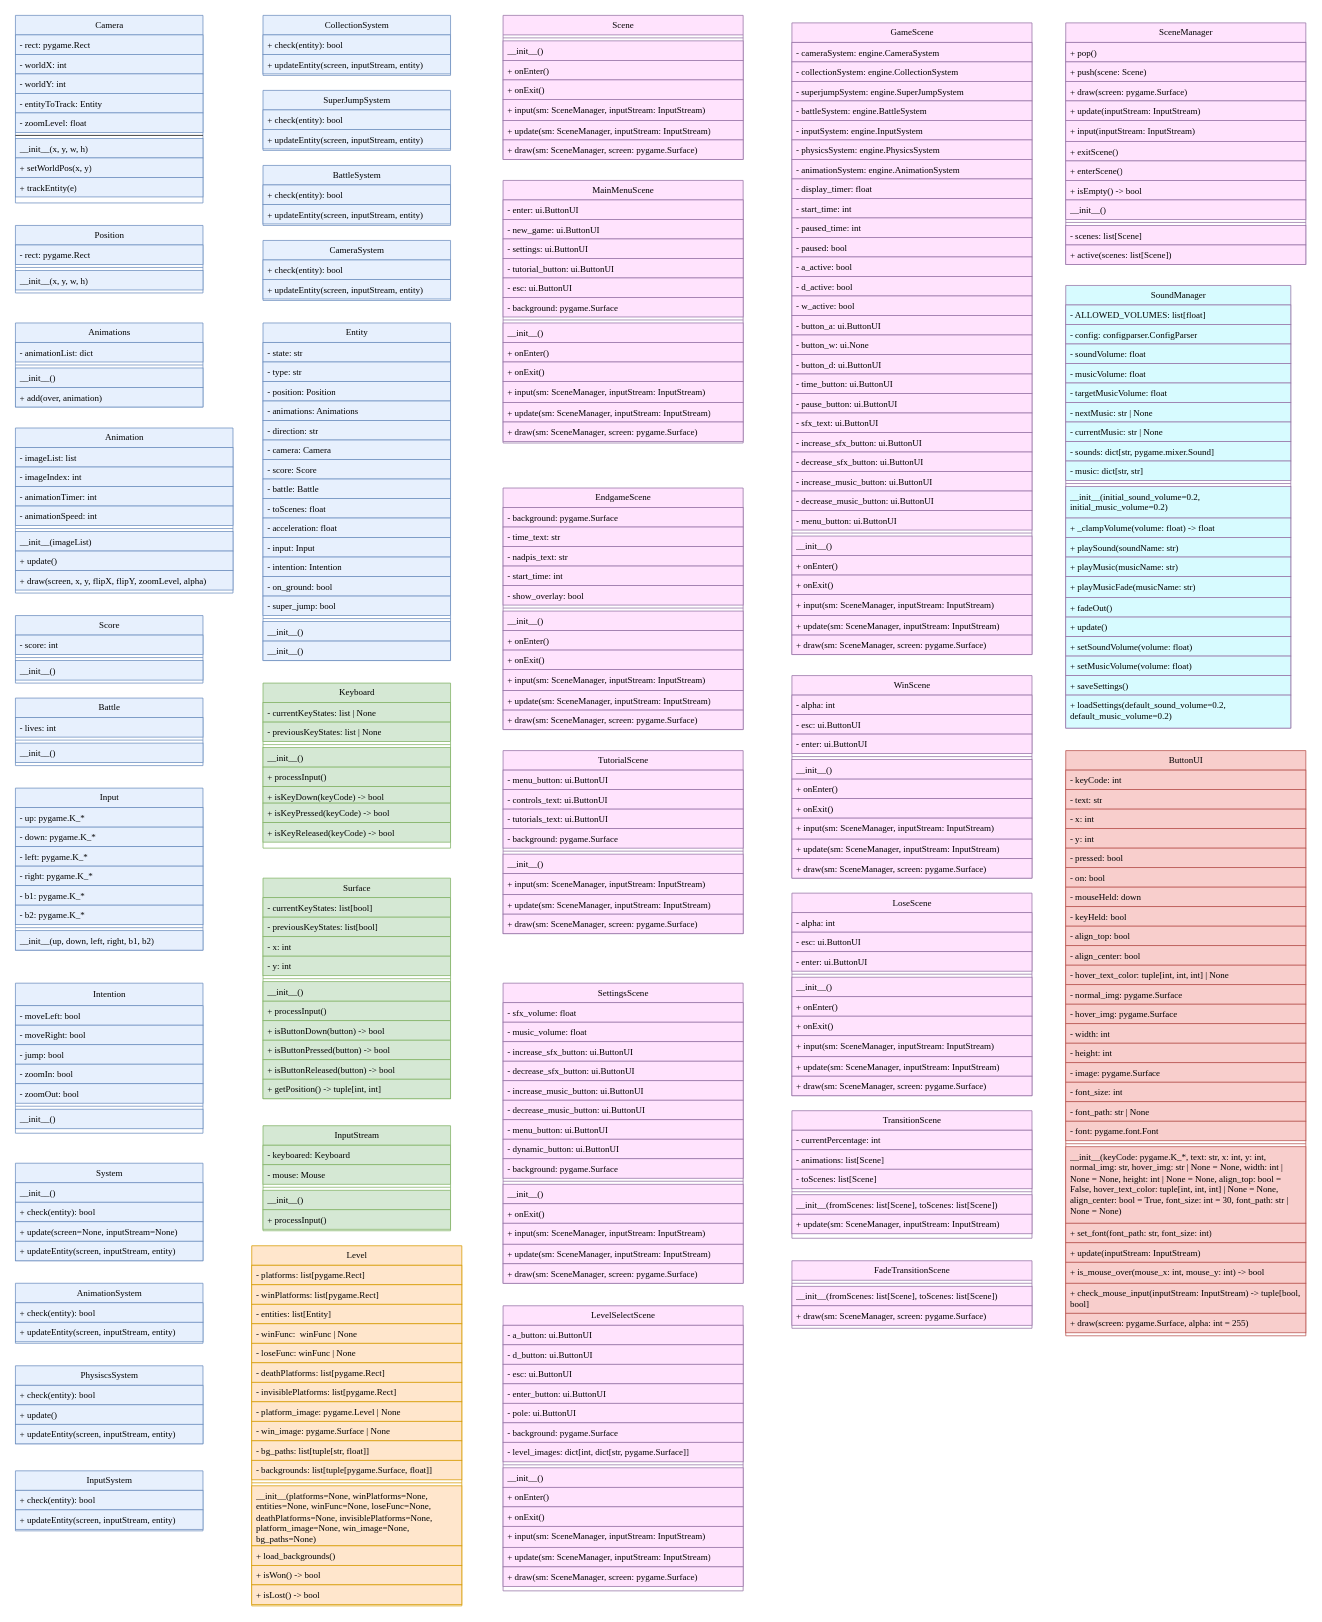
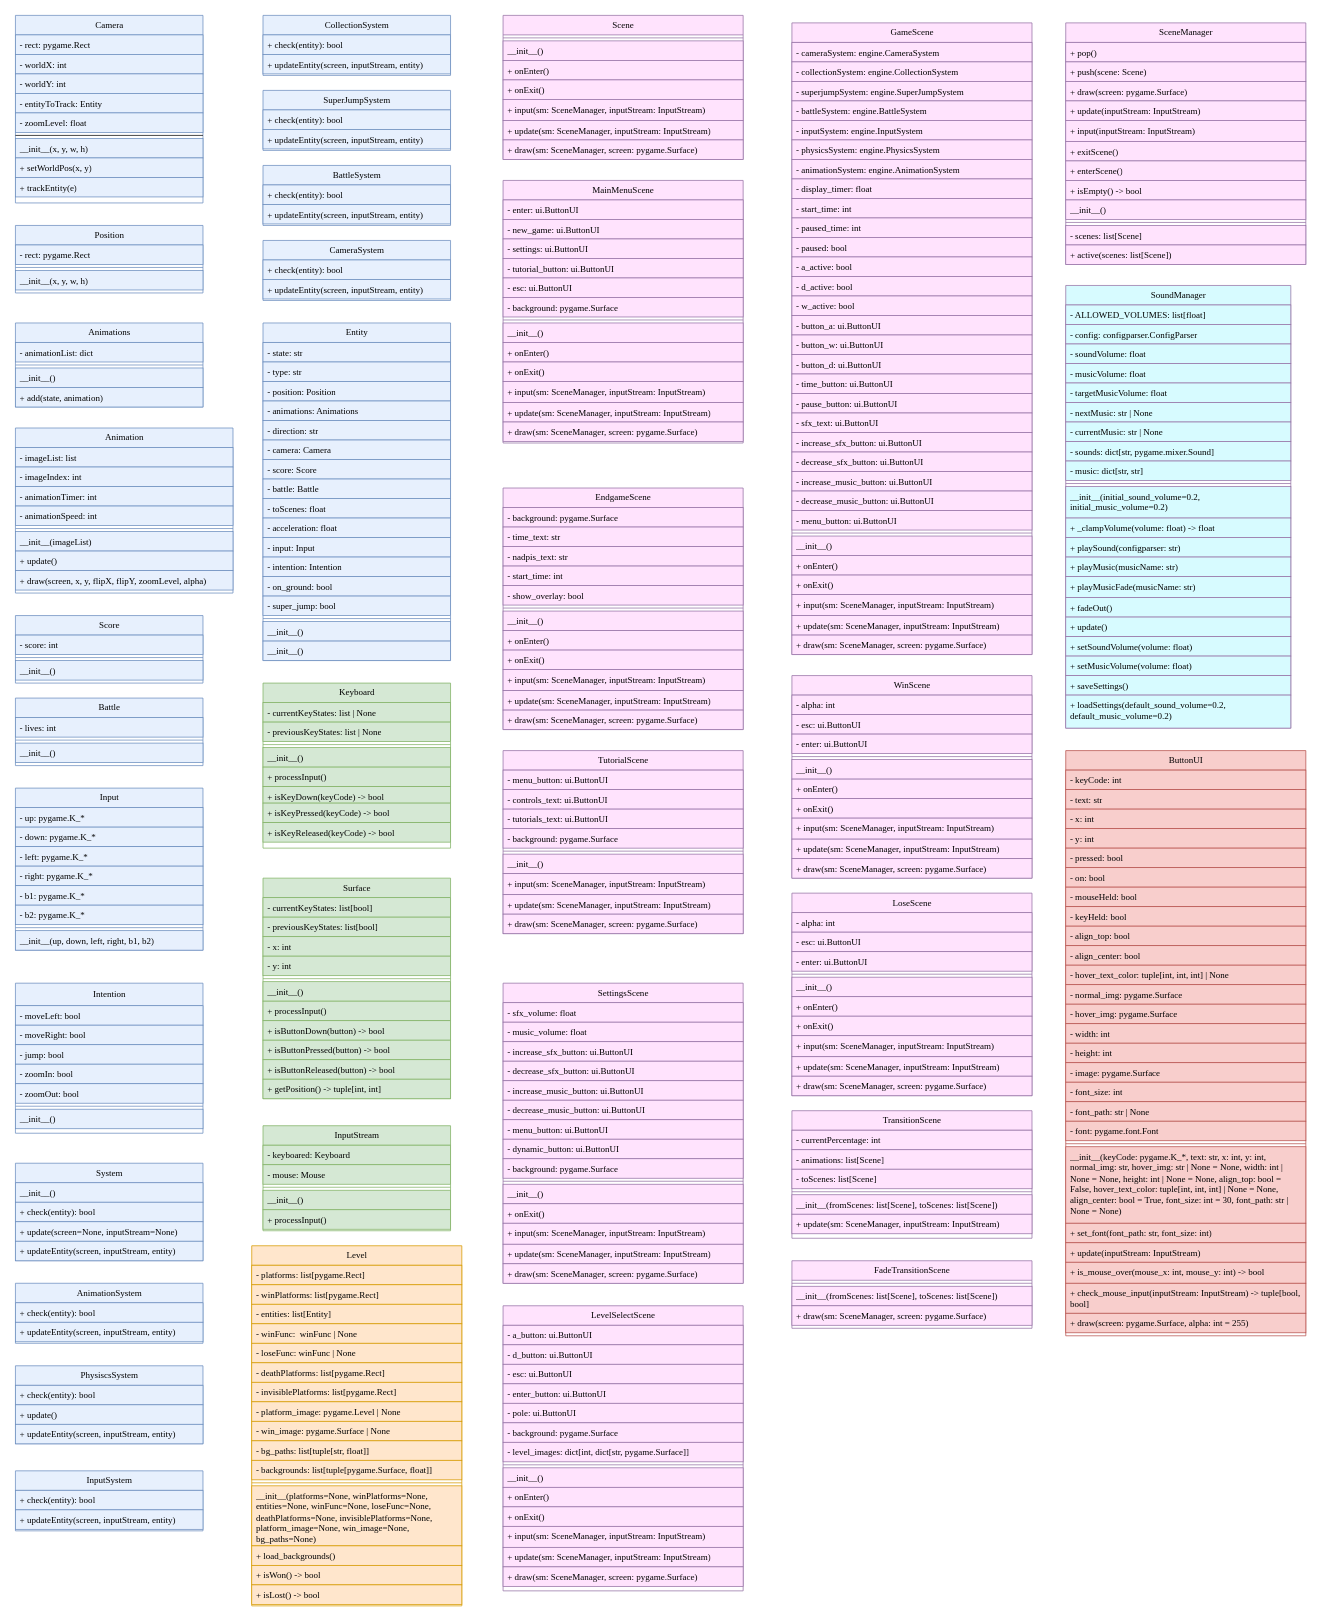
node "- button_w: ui.None": label "- button_w: ui.None" -> "- button_w: ui.ButtonUI"
node "+ add(over, animation)": label "+ add(over, animation)" -> "+ add(state, animation)"
node "+ playSound(soundName: str)": label "+ playSound(soundName: str)" -> "+ playSound(configparser: str)"
node "- mouseHeld: down": label "- mouseHeld: down" -> "- mouseHeld: bool"
